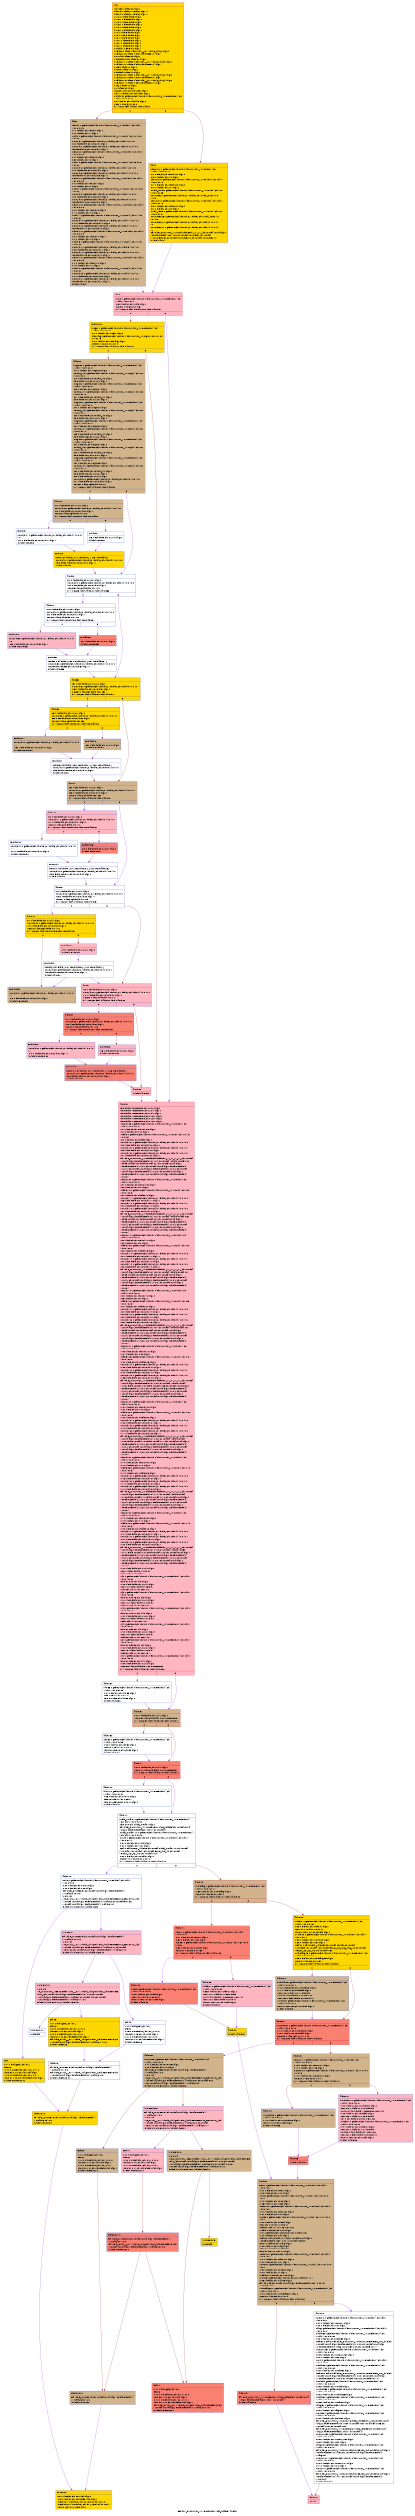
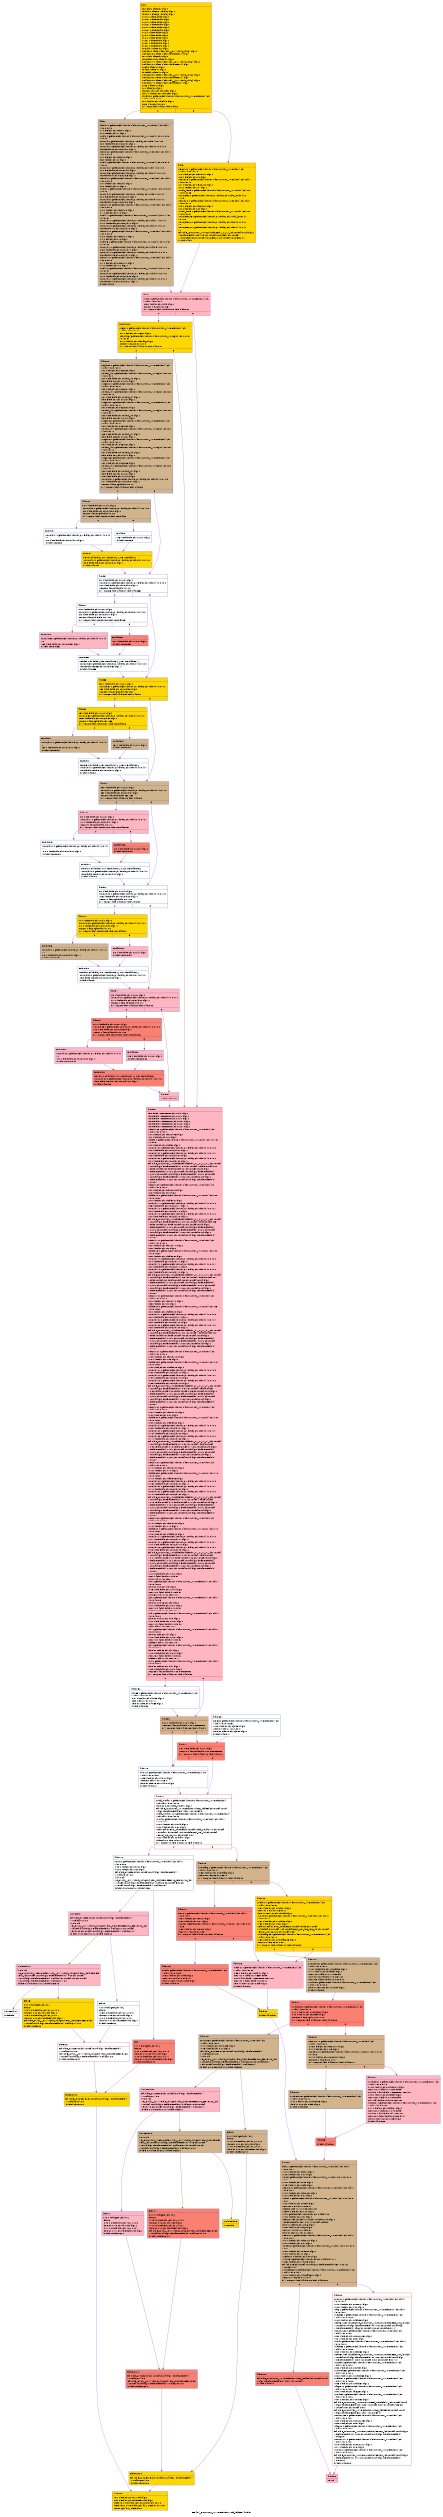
edge "cond.end88:" -> "cond.true85:": reversed
edge "if.end156:" -> "if.then158:": now "if.end156:" -> "if.then163:"
edge "if.else190:" -> "if.end201:": now "if.else190:" -> "if.else185:"
node "lpad:": fillcolor gold -> salmon
edge "ehcleanup217:" -> "lpad214:": reversed
node "ehcleanup219:": fillcolor tan -> gold
